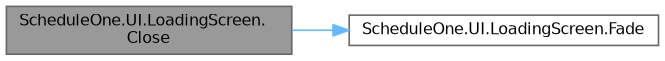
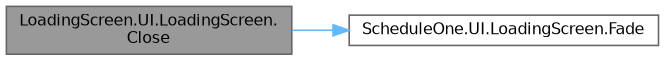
node "ScheduleOne.UI.LoadingScreen. Close": label "ScheduleOne.UI.LoadingScreen. Close" -> "LoadingScreen.UI.LoadingScreen. Close"
